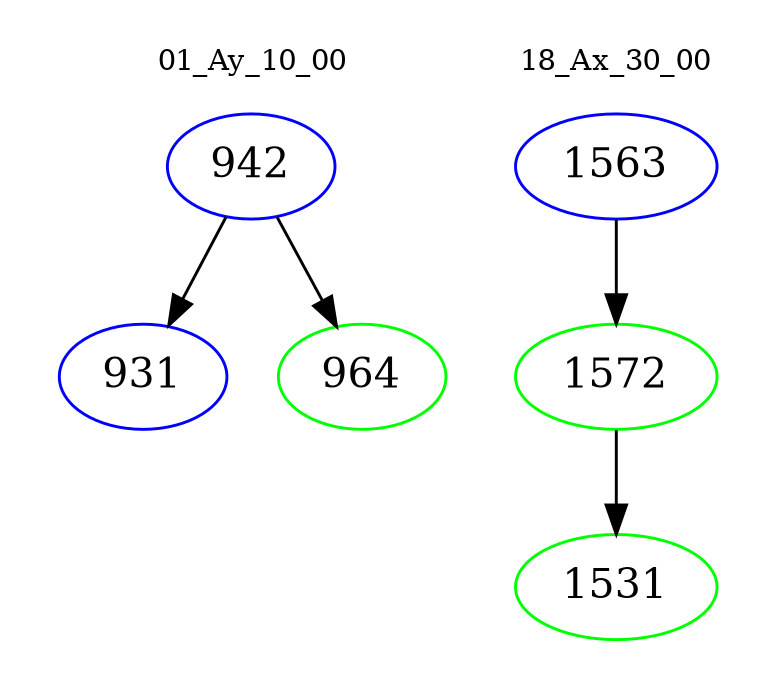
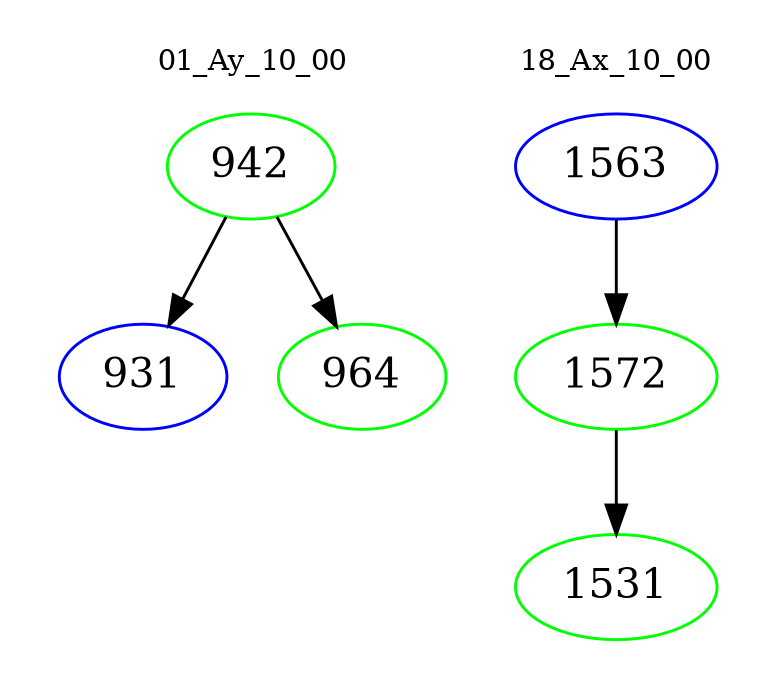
cluster "18_Ax_30_00": label "18_Ax_30_00" -> "18_Ax_10_00"
node "942": color blue -> green
